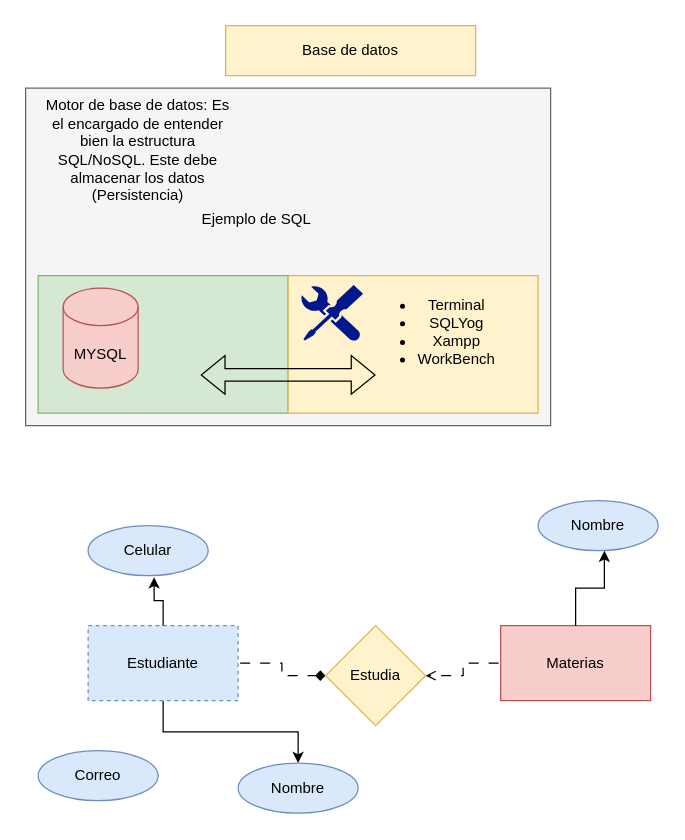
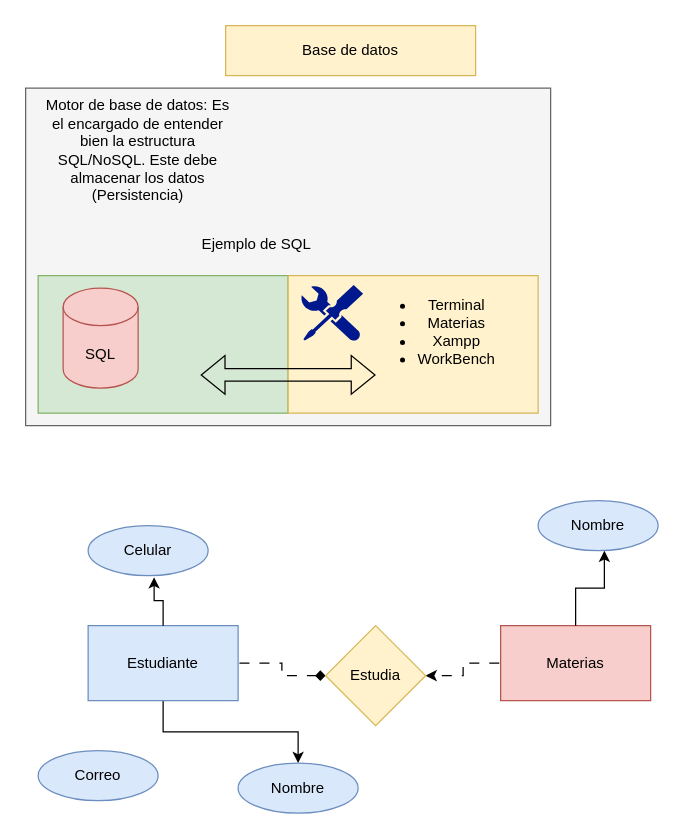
node "Ejemplo de SQL": moved (257, 219) -> (257, 244)
node "Terminal SQLYog Xampp WorkBench": label "Terminal SQLYog Xampp WorkBench" -> "Terminal Materias Xampp WorkBench"
node "MYSQL": label "MYSQL" -> "SQL"
node "Estudiante": style dashed -> solid
edge "Materias" -> "Estudia": arrowhead open -> classic
